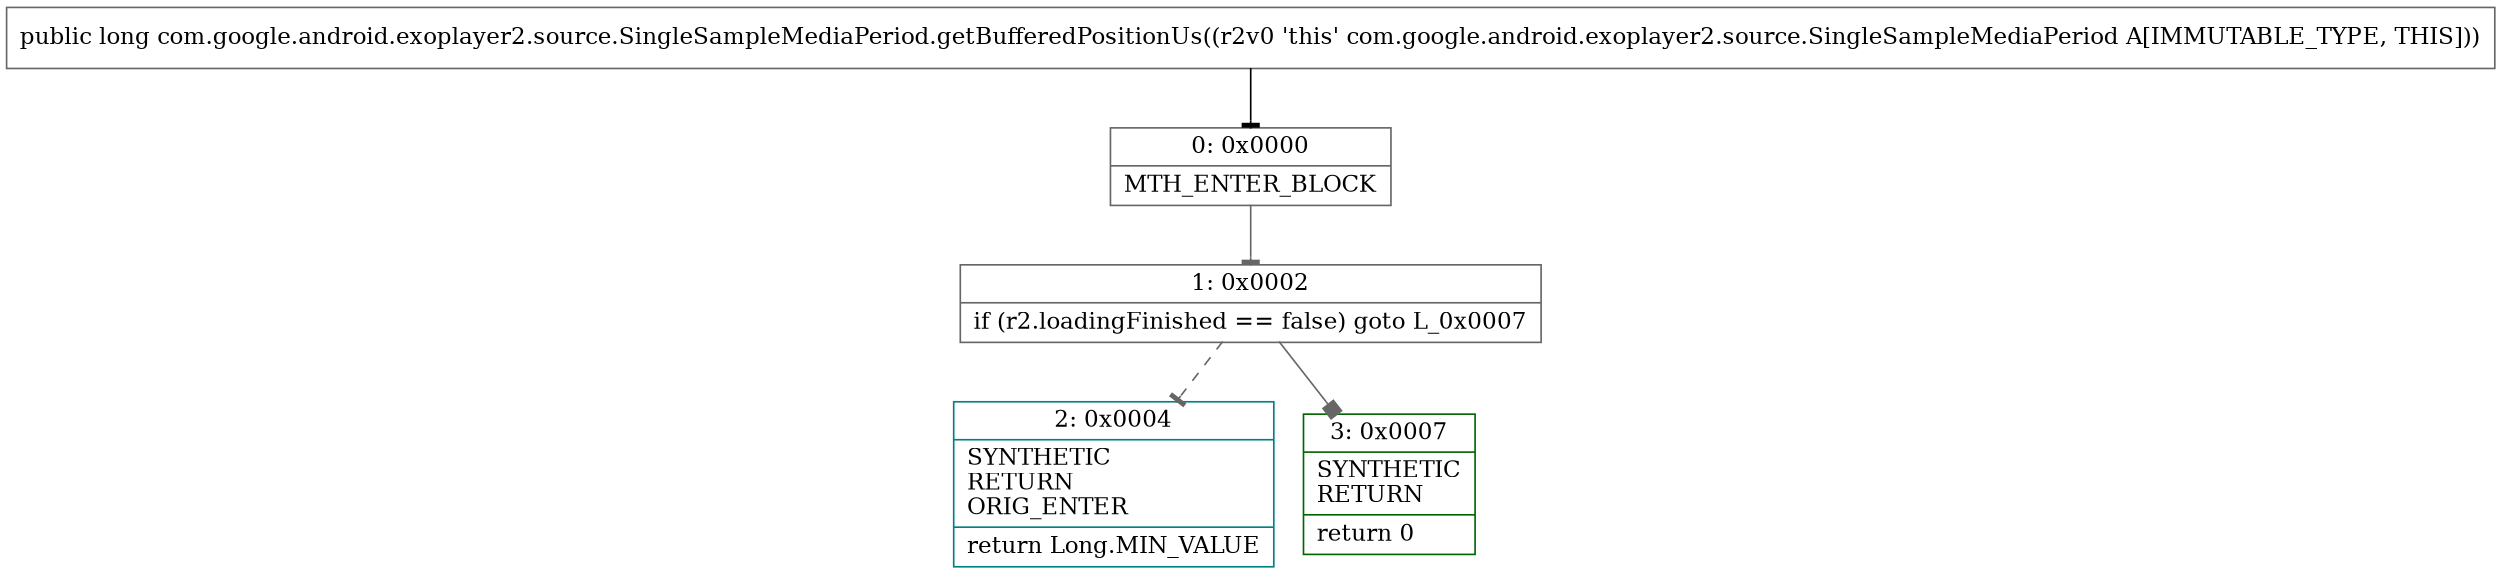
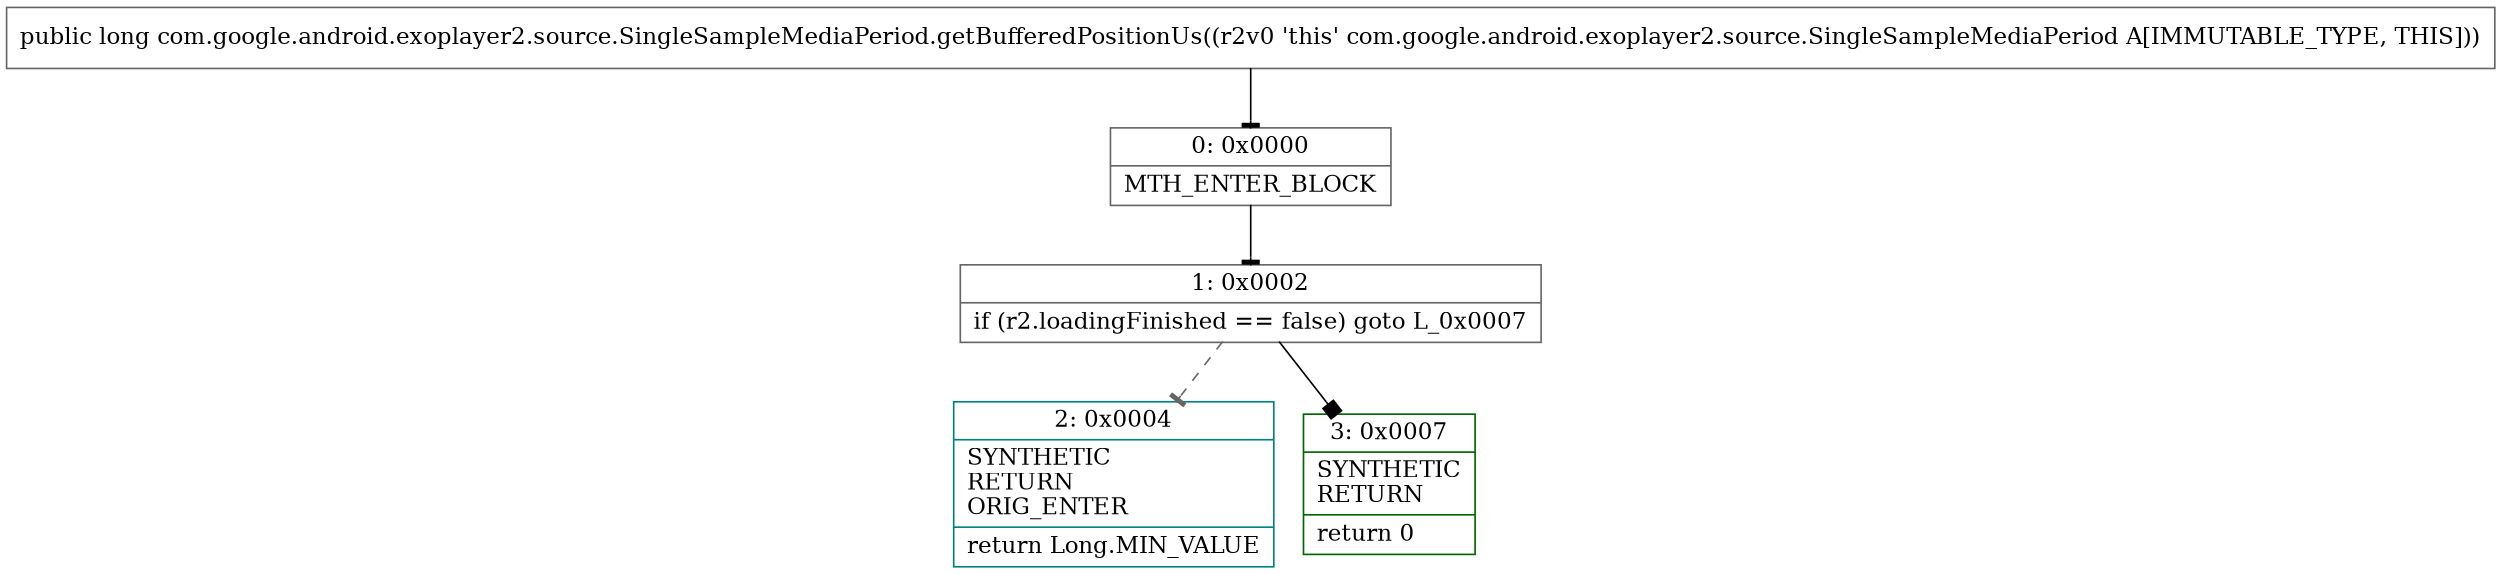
edge "0: 0x0000" -> "1: 0x0002": color gray40 -> black
edge "1: 0x0002" -> "3: 0x0007": color gray40 -> black
